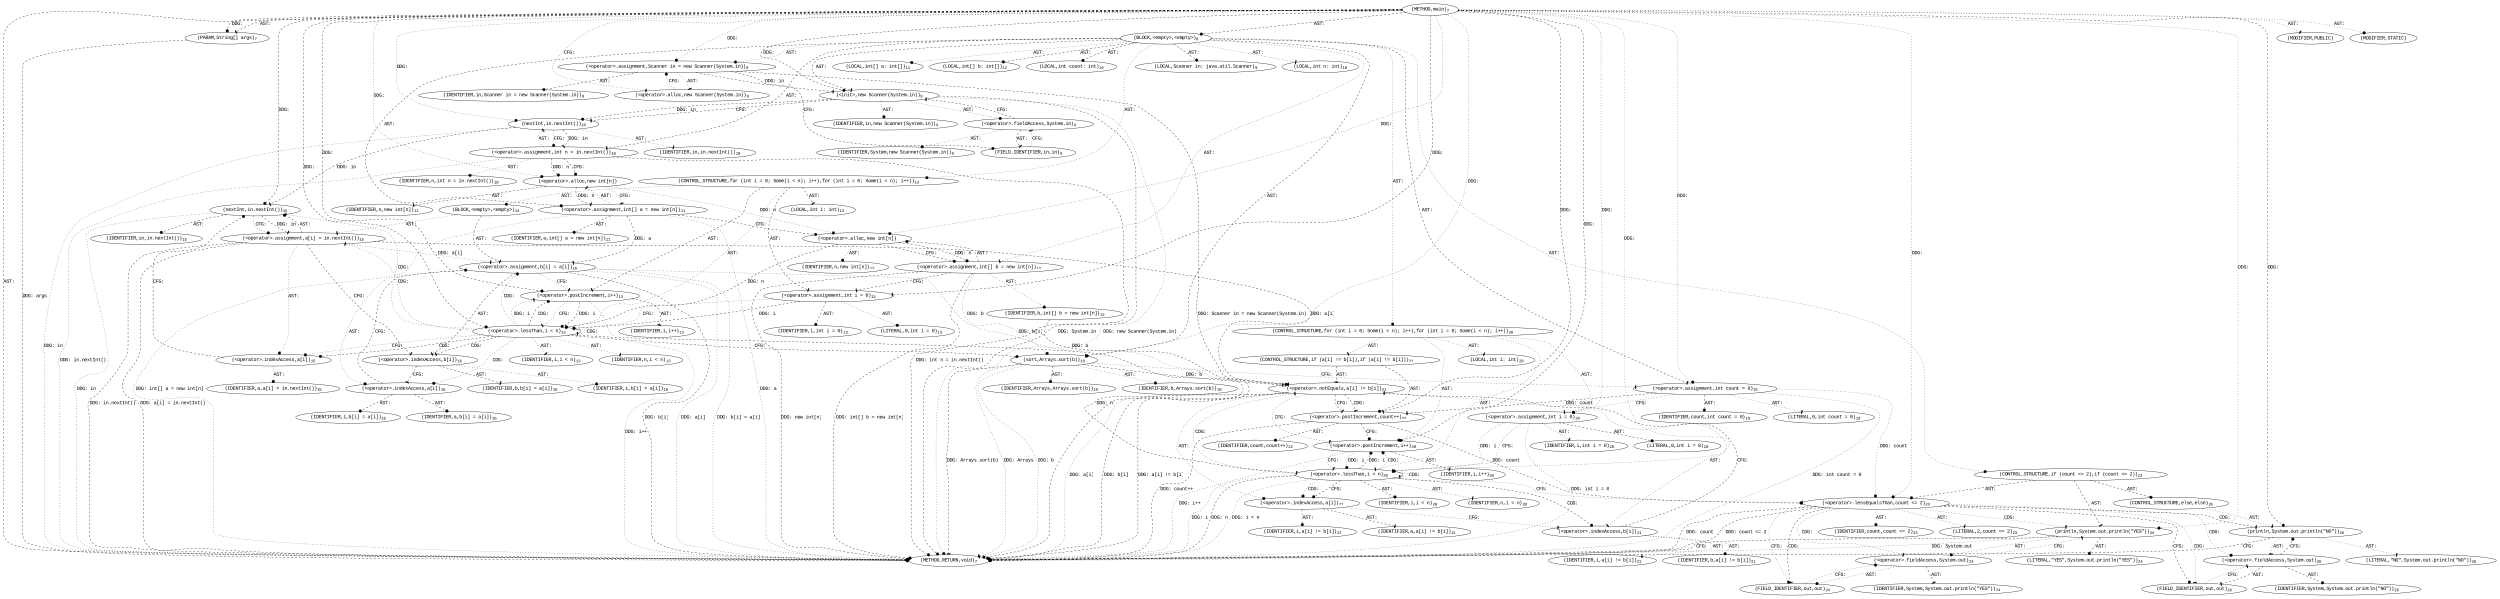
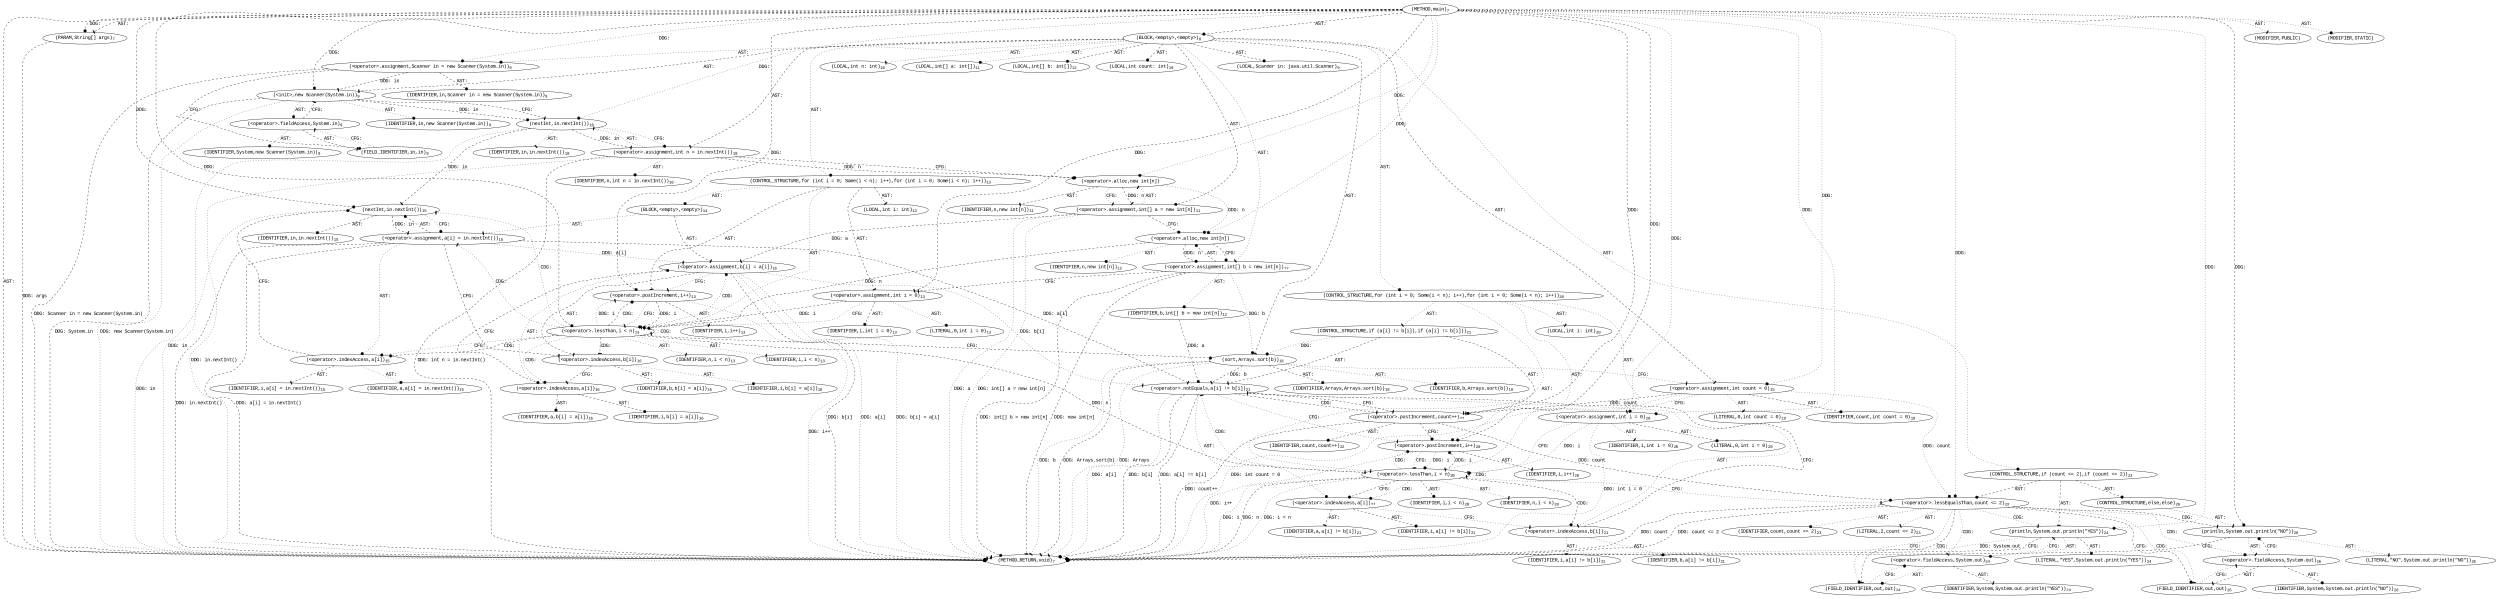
node "(<operator>.alloc,new Scanner(System.in))": removed
node "(IDENTIFIER,a,int[] a = new int[n])": removed
edge "(METHOD,main)" -> "(sort,Arrays.sort(b))": now "(CONTROL_STRUCTURE,if (a[i] != b[i]),if (a[i] != b[i]))" -> "(sort,Arrays.sort(b))"
node "(IDENTIFIER,i,a[i] = in.nextInt())": added
